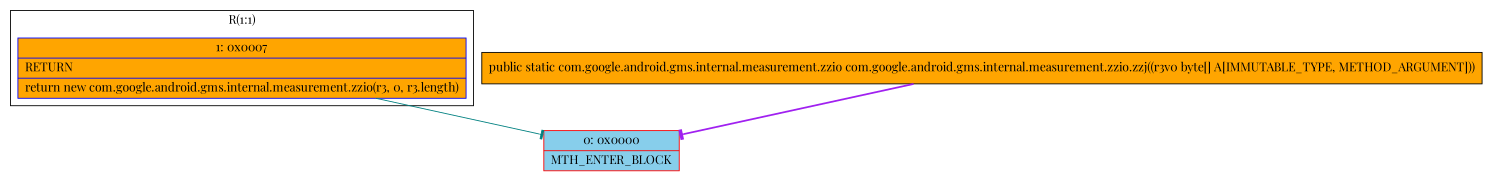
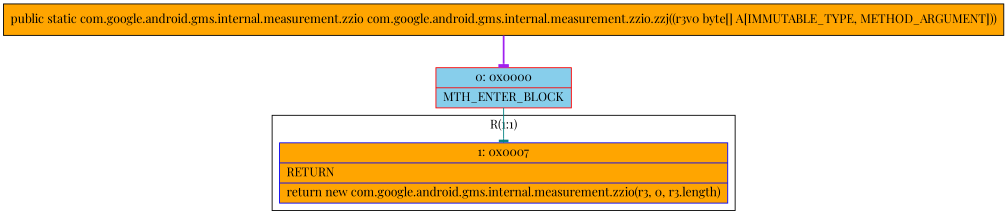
edge "1: 0x0007" -> "0: 0x0000": reversed
